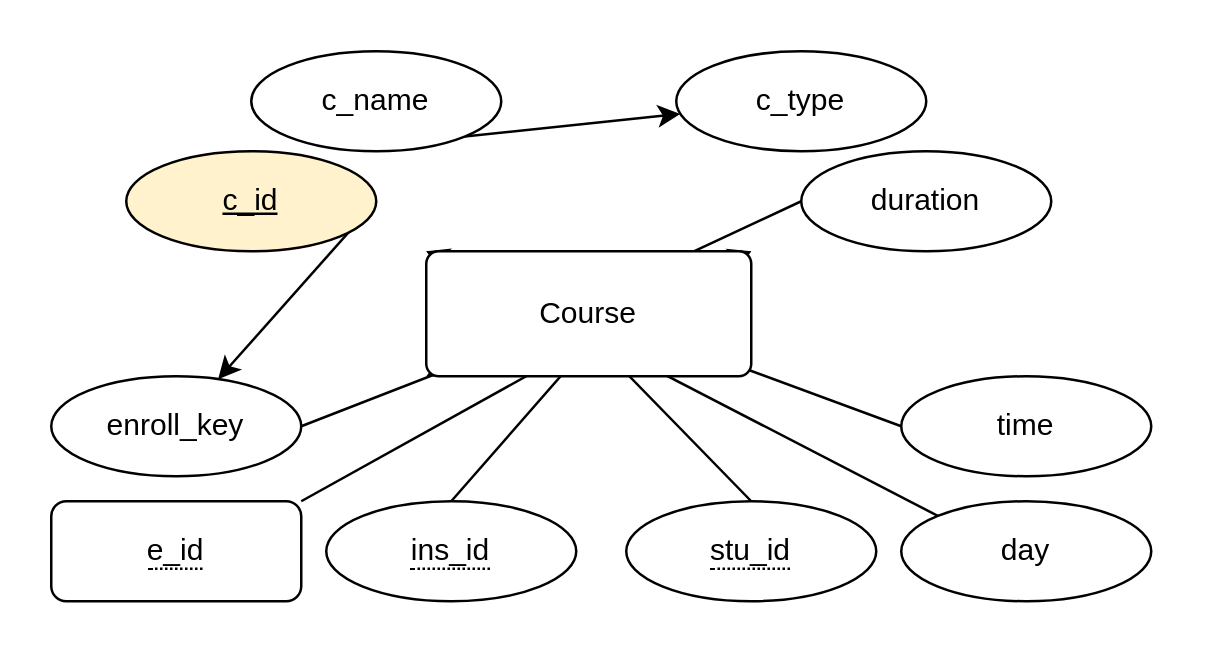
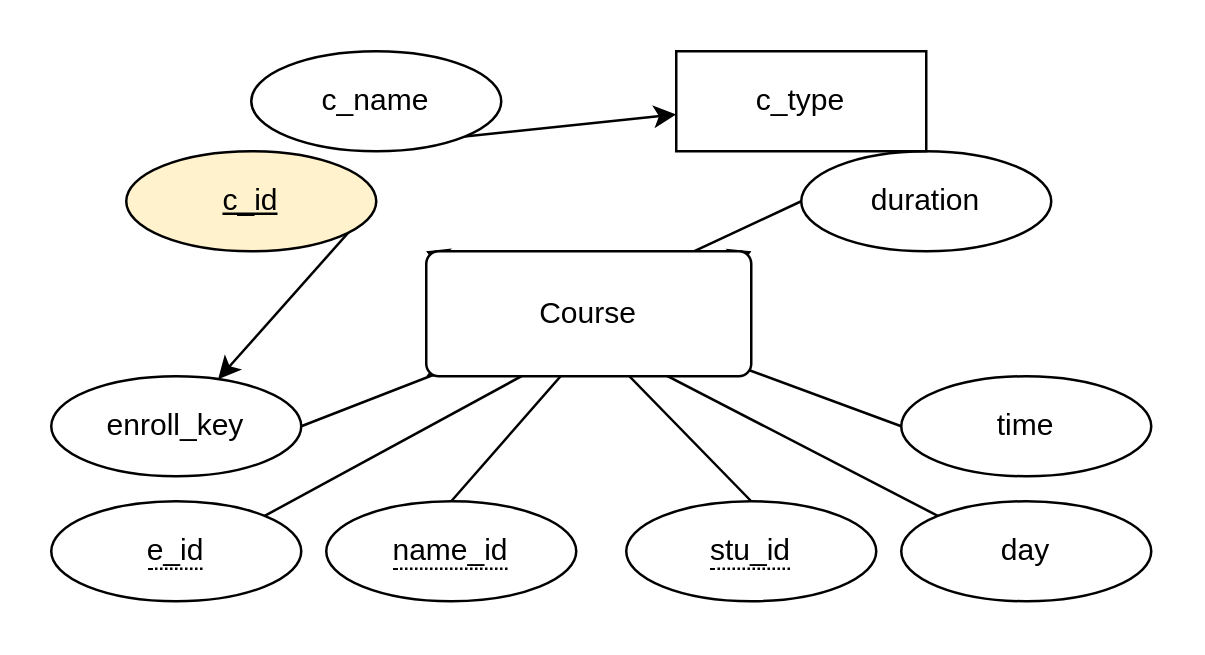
node "c_type": shape ellipse -> rectangle
node "e_id": shape rounded rectangle -> ellipse
node "ins_id": label "ins_id" -> "name_id"
